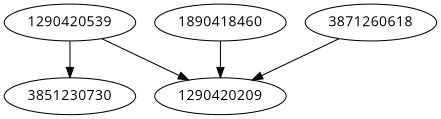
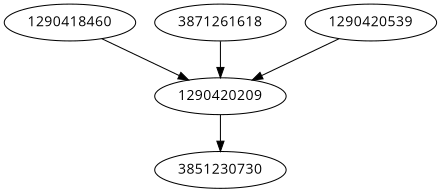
node "1890418460": label "1890418460" -> "1290418460"
node "3871260618": label "3871260618" -> "3871261618"
edge "1290420539" -> "3851230730": now "1290420209" -> "3851230730"
